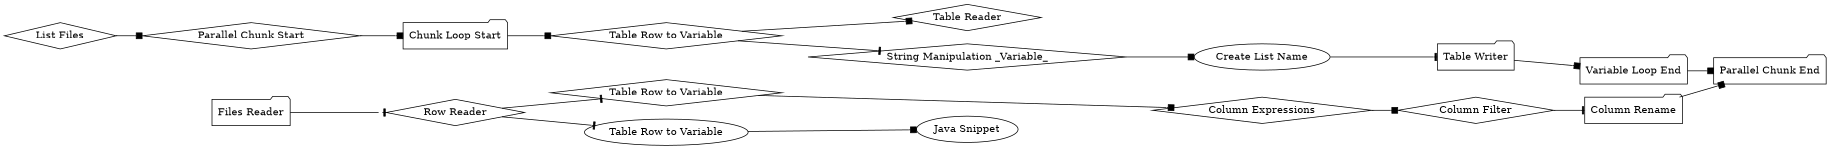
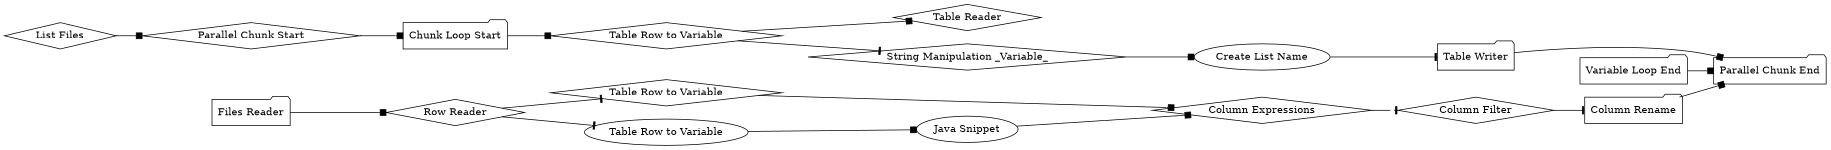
edge "Table Writer" -> "Variable Loop End": now "Table Writer" -> "Parallel Chunk End"
edge "Column Expressions" -> "Column Filter": arrowhead box -> tee
edge "Files Reader" -> "Row Reader": arrowhead tee -> box
edge "Java Snippet" -> "Column Expressions": added
